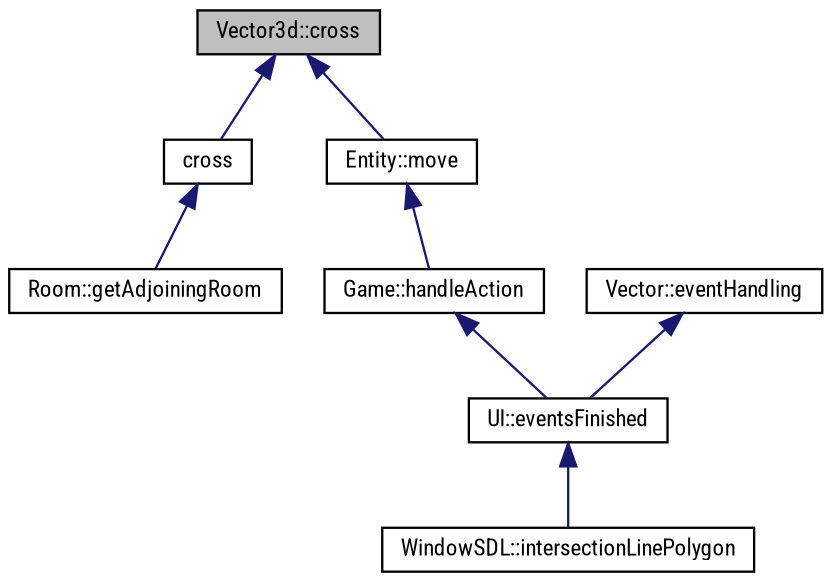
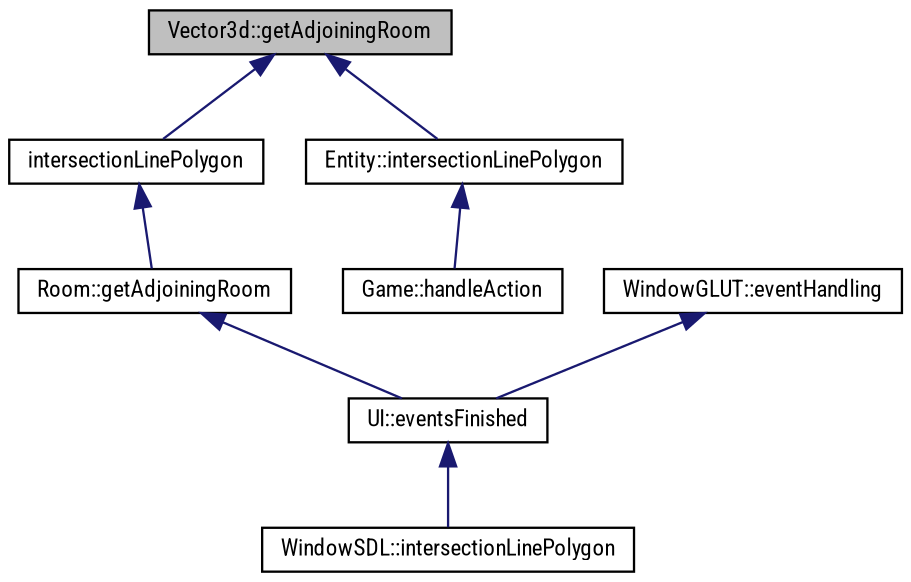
node "Vector3d::cross": label "Vector3d::cross" -> "Vector3d::getAdjoiningRoom"
node "cross": label "cross" -> "intersectionLinePolygon"
node "Entity::move": label "Entity::move" -> "Entity::intersectionLinePolygon"
node "Vector::eventHandling": label "Vector::eventHandling" -> "WindowGLUT::eventHandling"
edge "UI::eventsFinished" -> "Game::handleAction": now "UI::eventsFinished" -> "Room::getAdjoiningRoom"
